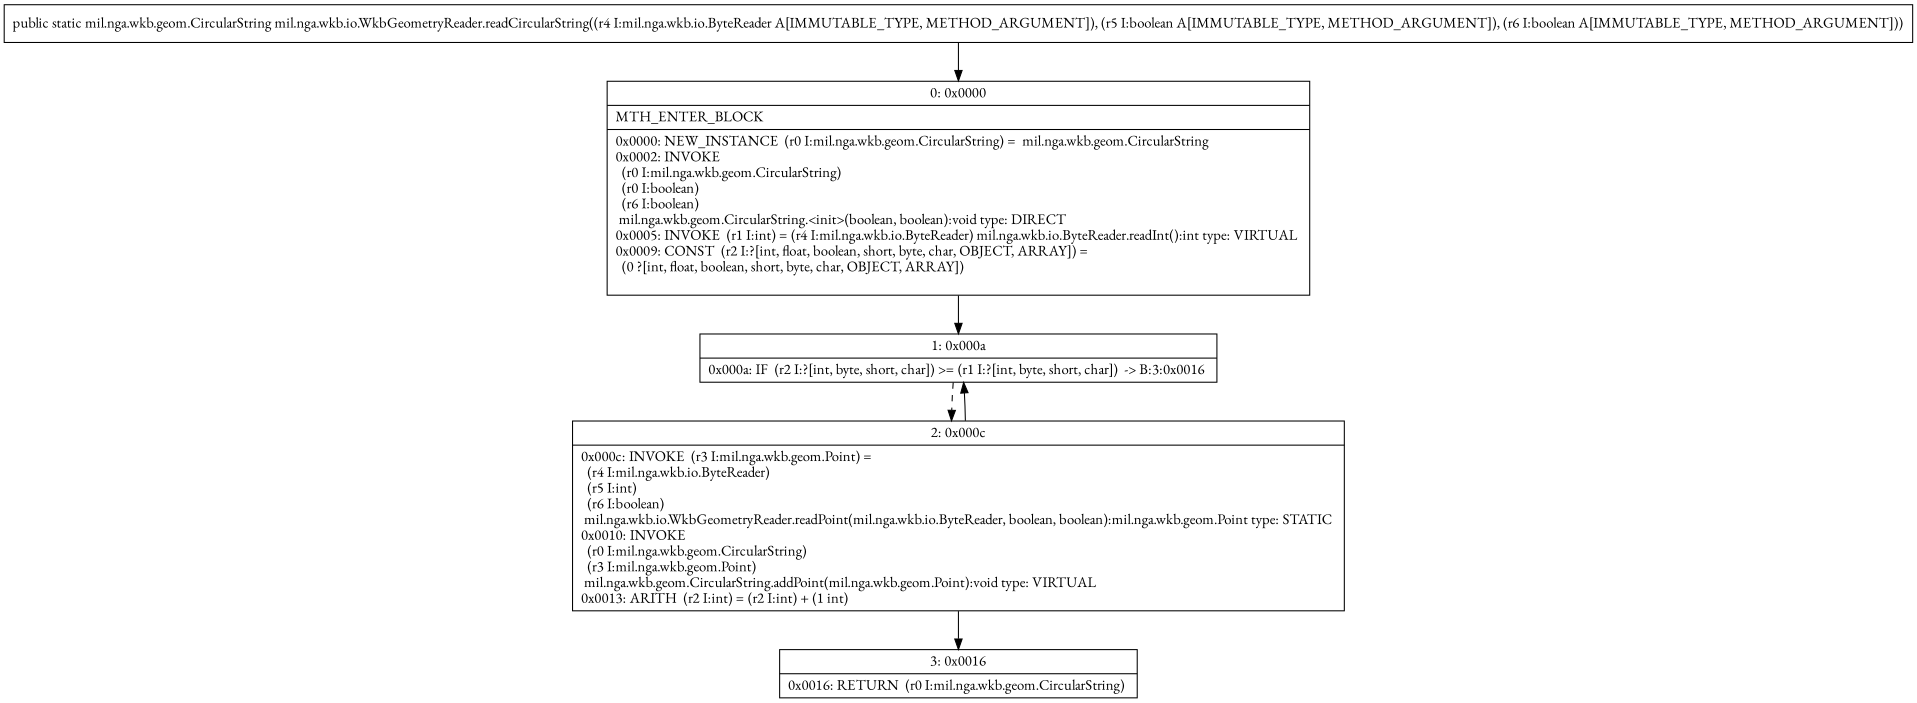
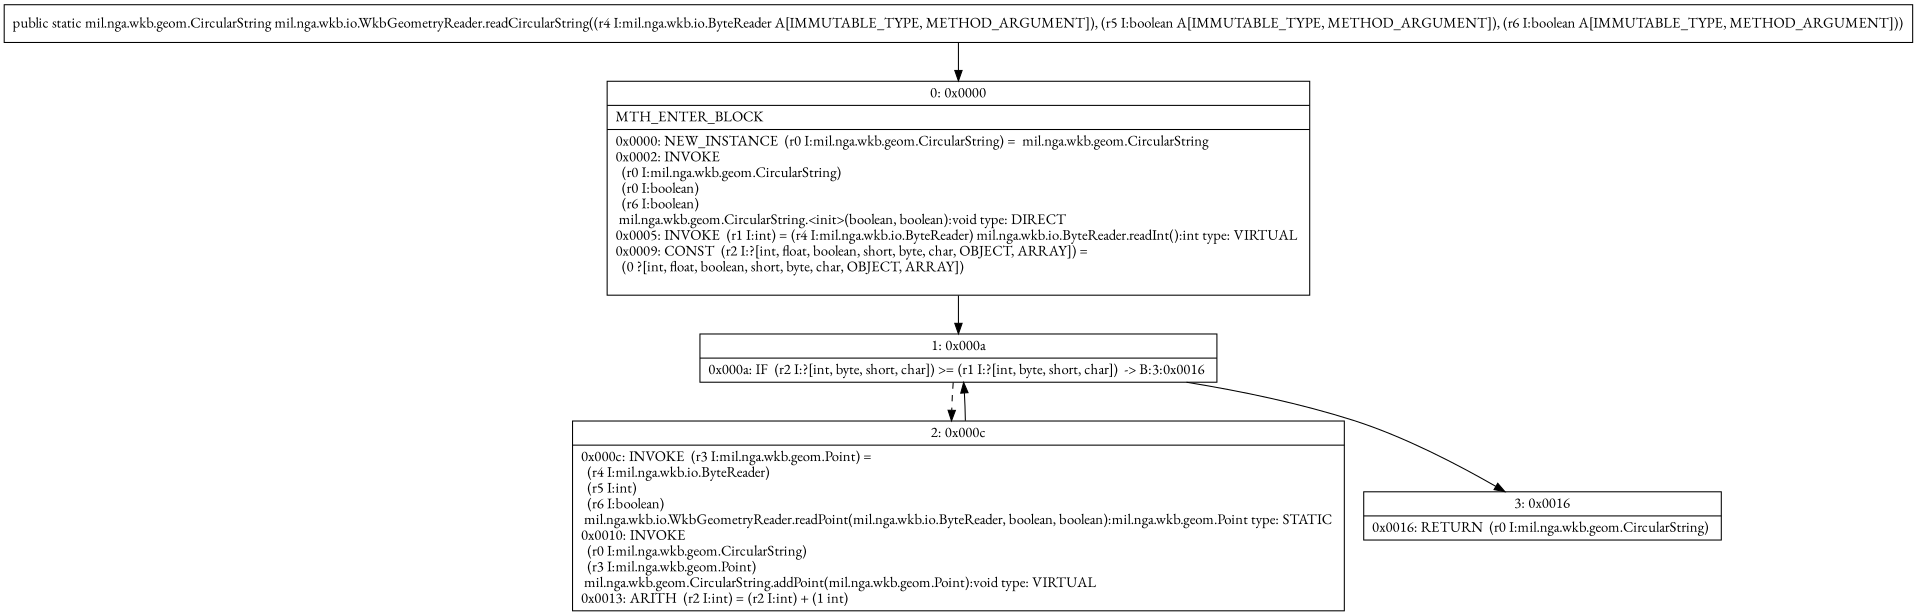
edge "2: 0x000c" -> "3: 0x0016": now "1: 0x000a" -> "3: 0x0016"
